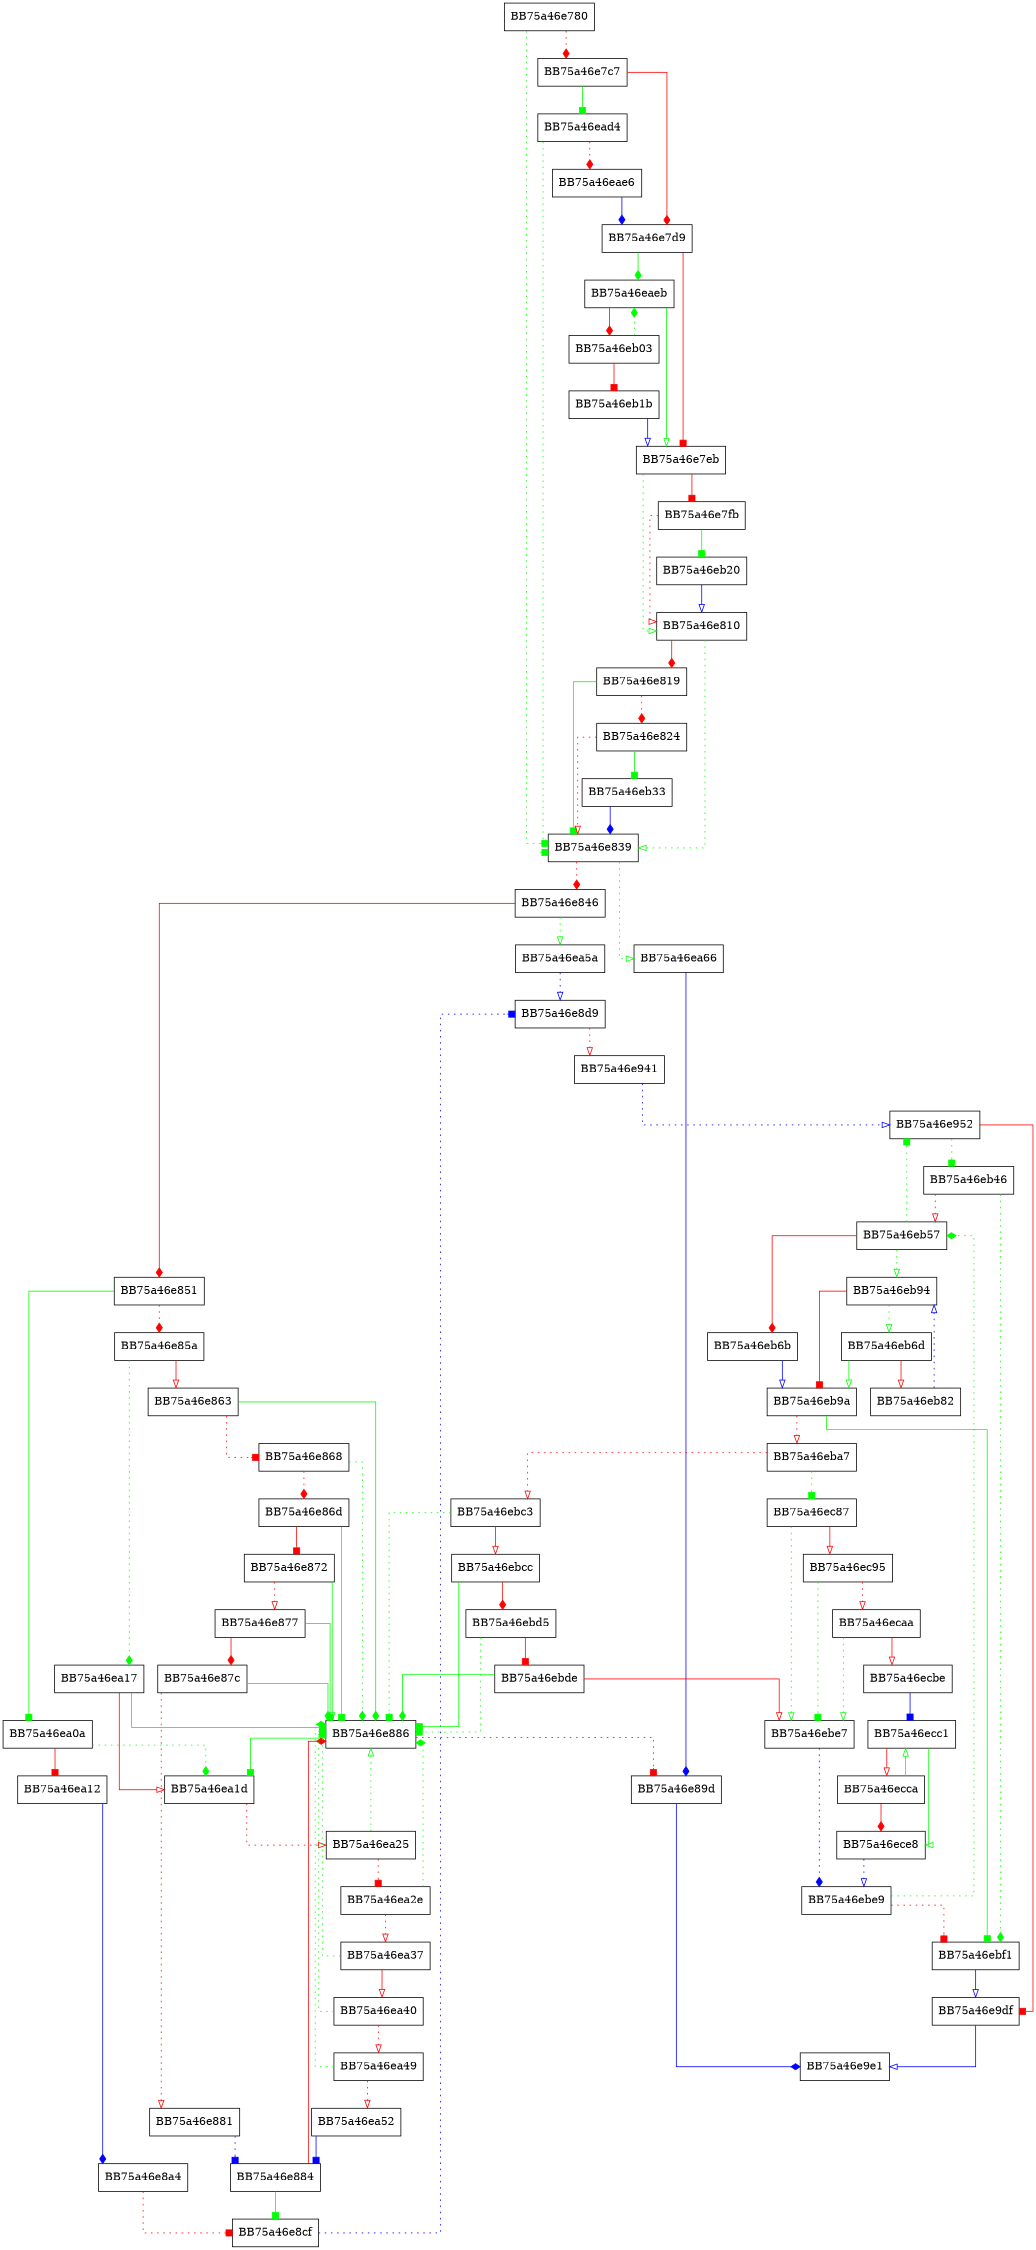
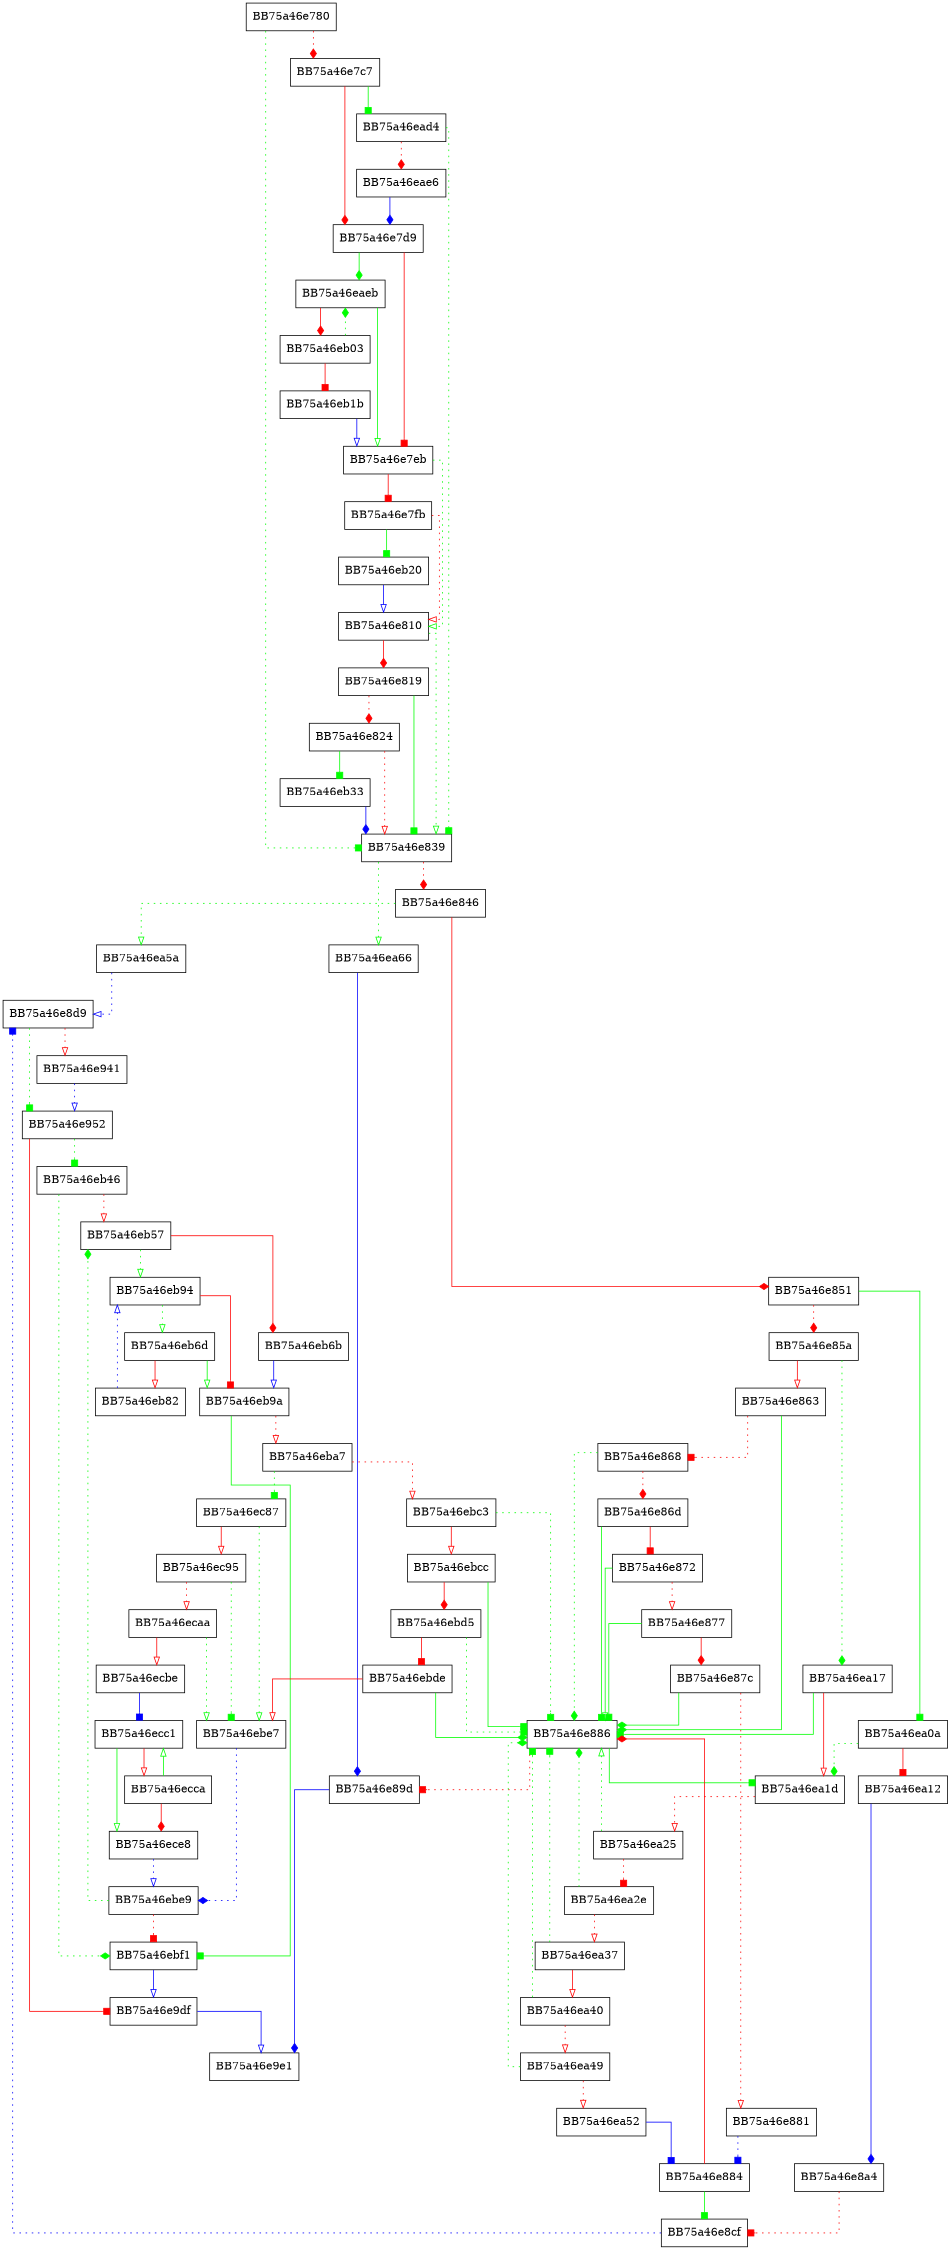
edge "BB75a46eb57" -> "BB75a46e952": now "BB75a46e8d9" -> "BB75a46e952"
